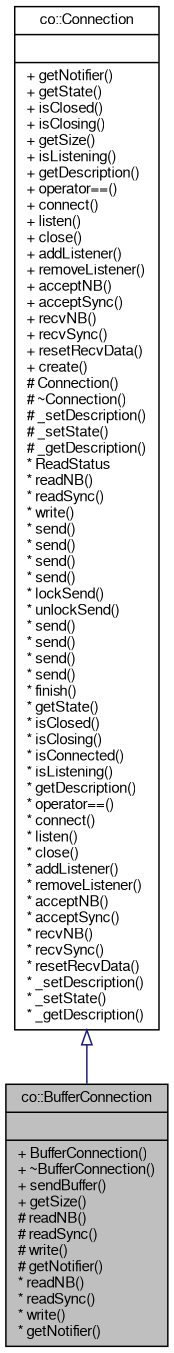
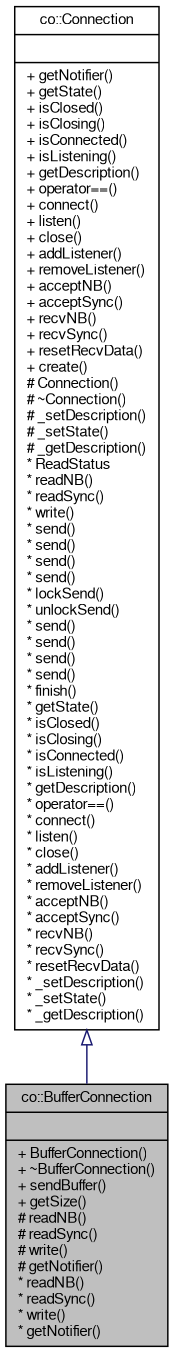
node "co::Connection": text "+ getSize()" -> "+ isConnected()"
